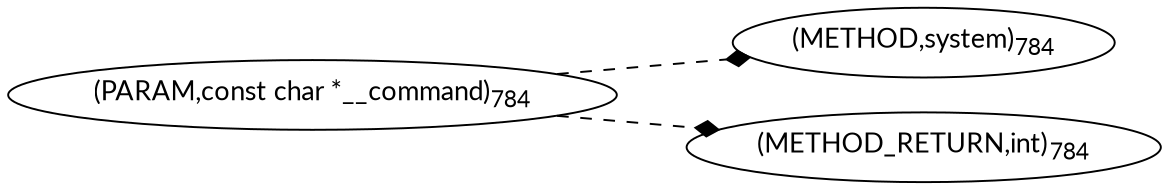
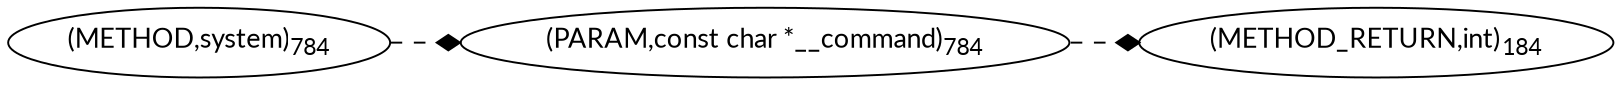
edge "(PARAM,const char *__command)" -> "(METHOD,system)": reversed
node "(METHOD_RETURN,int)": text "784" -> "184"
